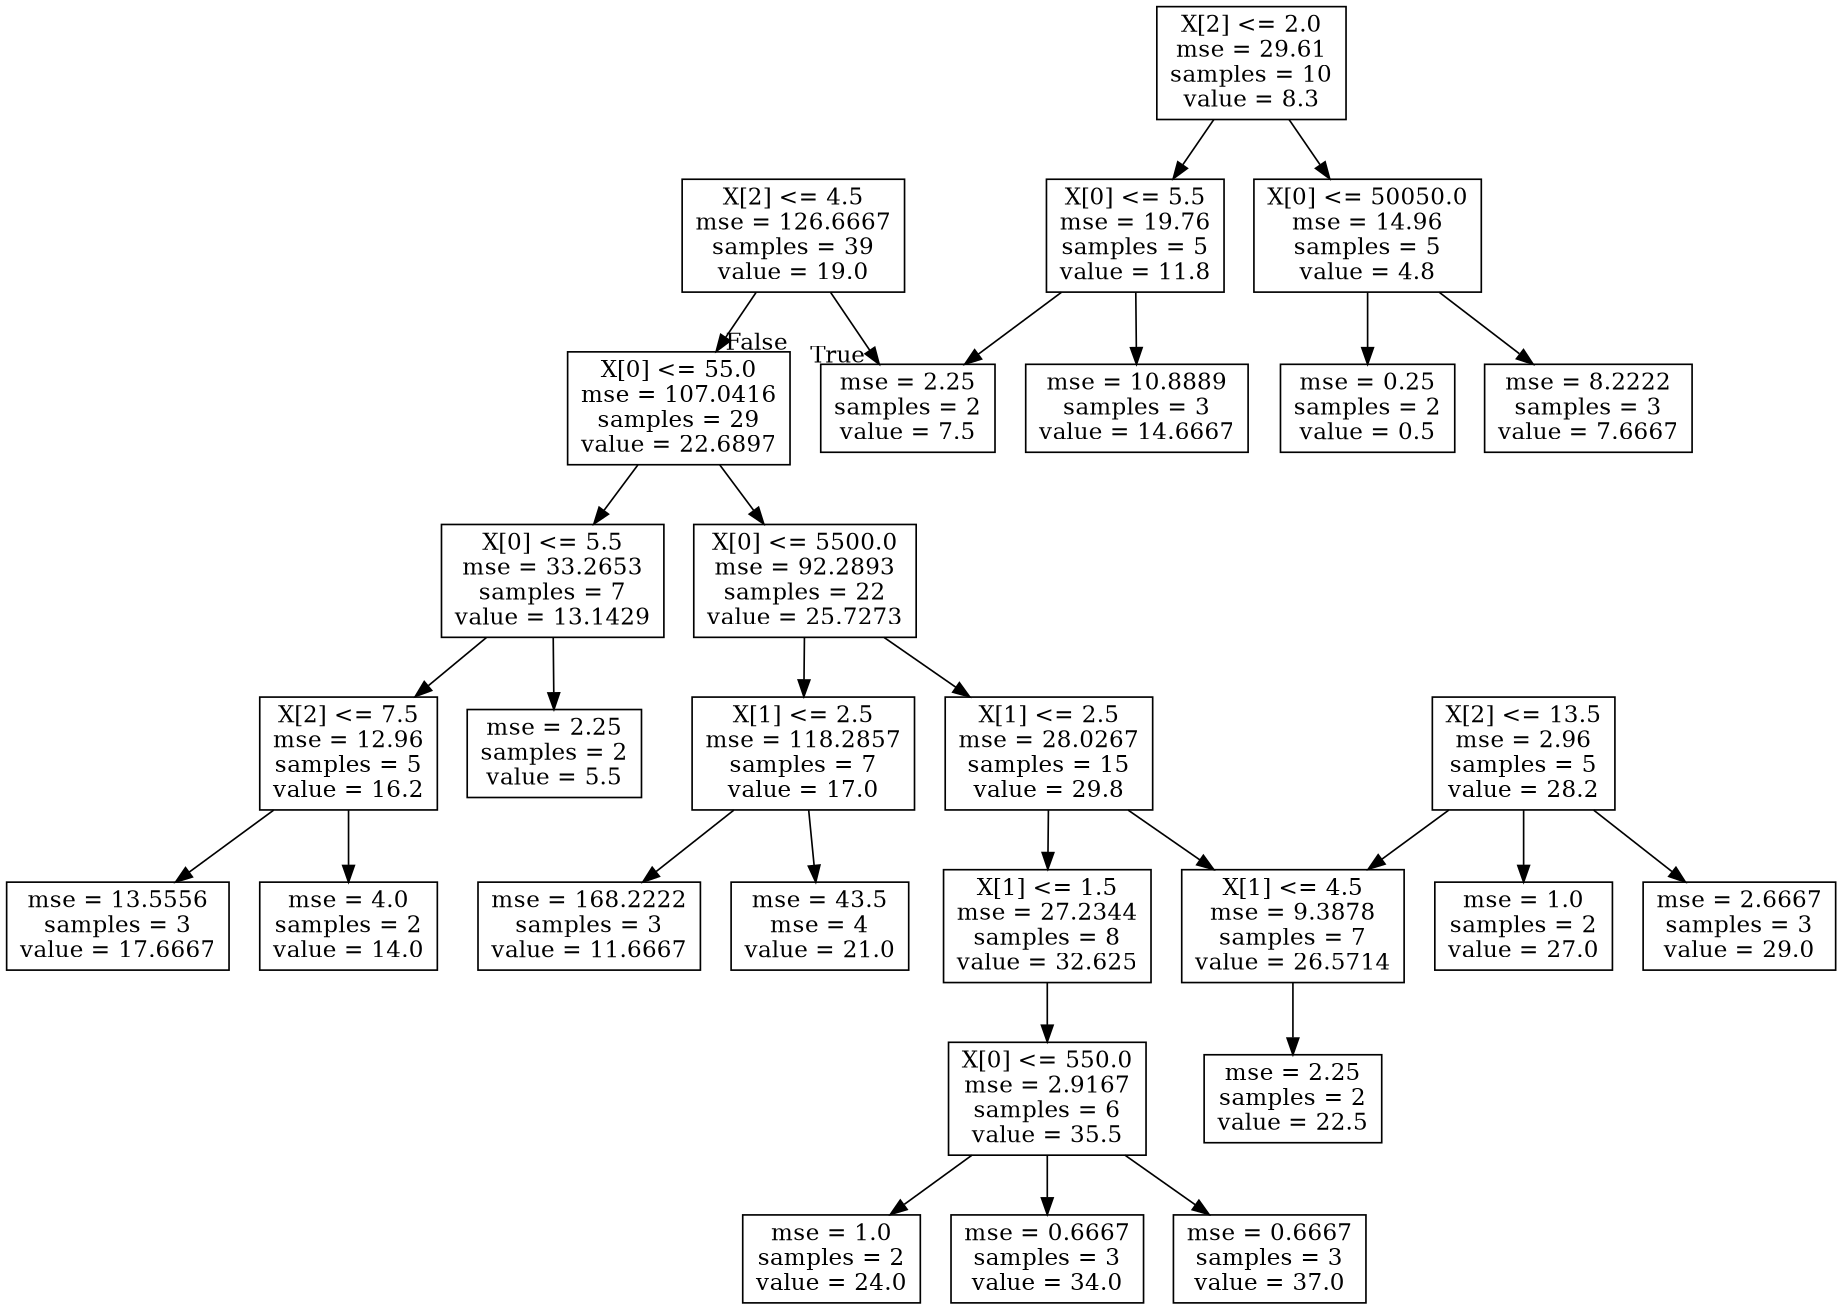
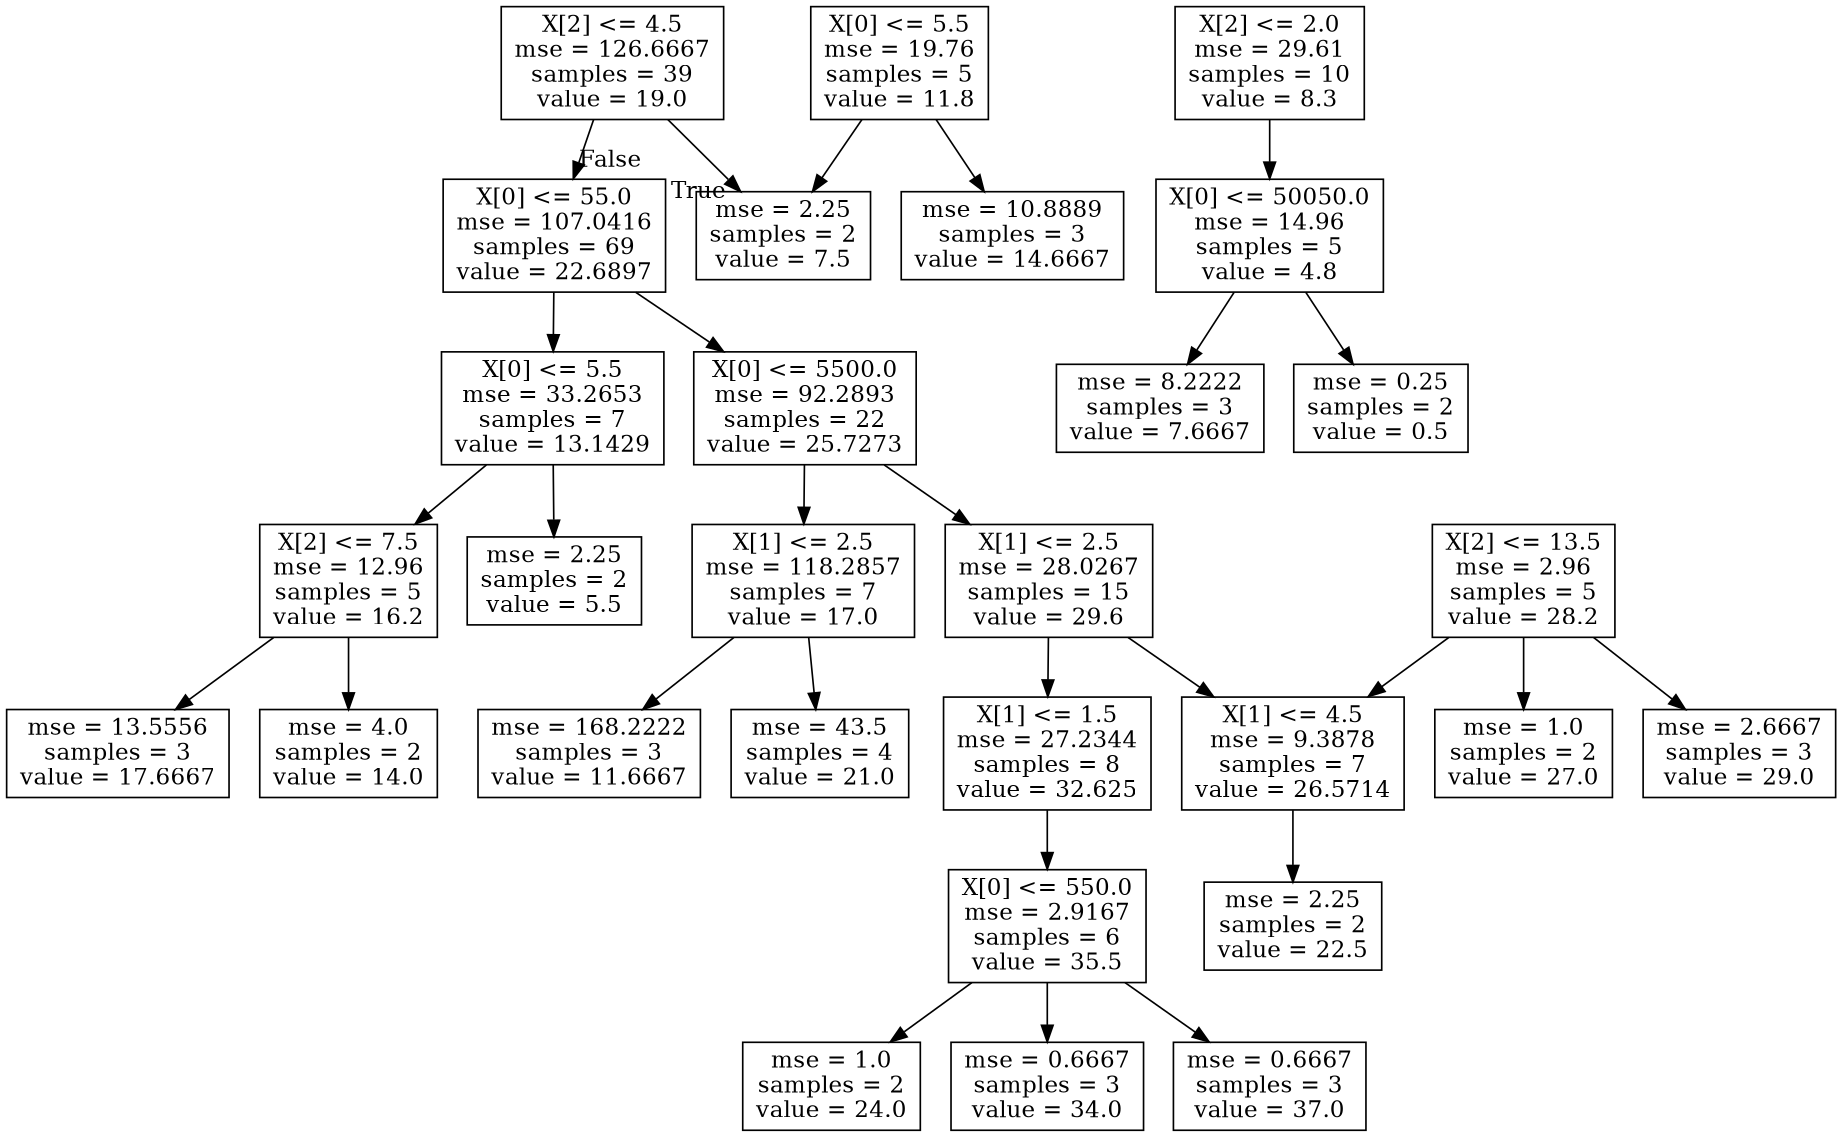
edge "X[2] <= 2.0 mse = 29.61 samples = 10 value = 8.3" -> "X[0] <= 5.5 mse = 19.76 samples = 5 value = 11.8": removed
node "X[0] <= 55.0 mse = 107.0416 samples = 29 value = 22.6897": label "X[0] <= 55.0 mse = 107.0416 samples = 29 value = 22.6897" -> "X[0] <= 55.0 mse = 107.0416 samples = 69 value = 22.6897"
node "X[1] <= 2.5 mse = 28.0267 samples = 15 value = 29.8": label "X[1] <= 2.5 mse = 28.0267 samples = 15 value = 29.8" -> "X[1] <= 2.5 mse = 28.0267 samples = 15 value = 29.6"
node "mse = 43.5 mse = 4 value = 21.0": label "mse = 43.5 mse = 4 value = 21.0" -> "mse = 43.5 samples = 4 value = 21.0"
